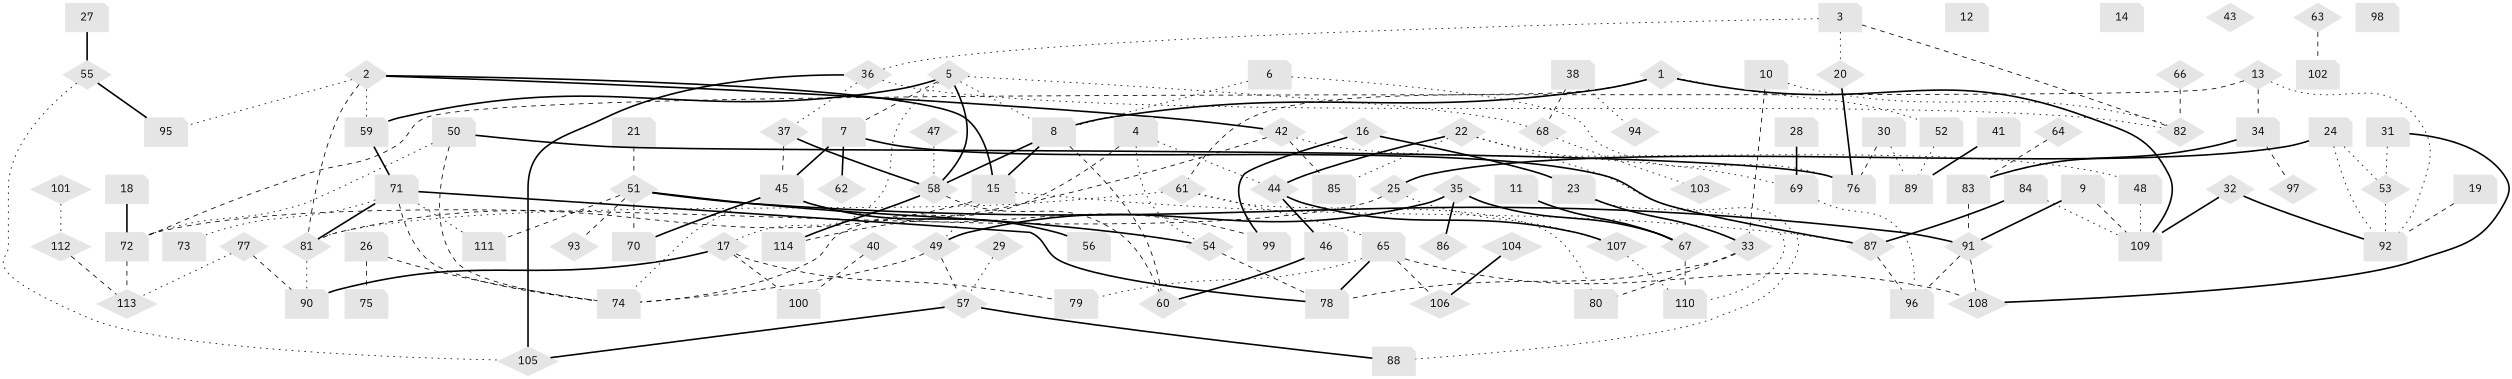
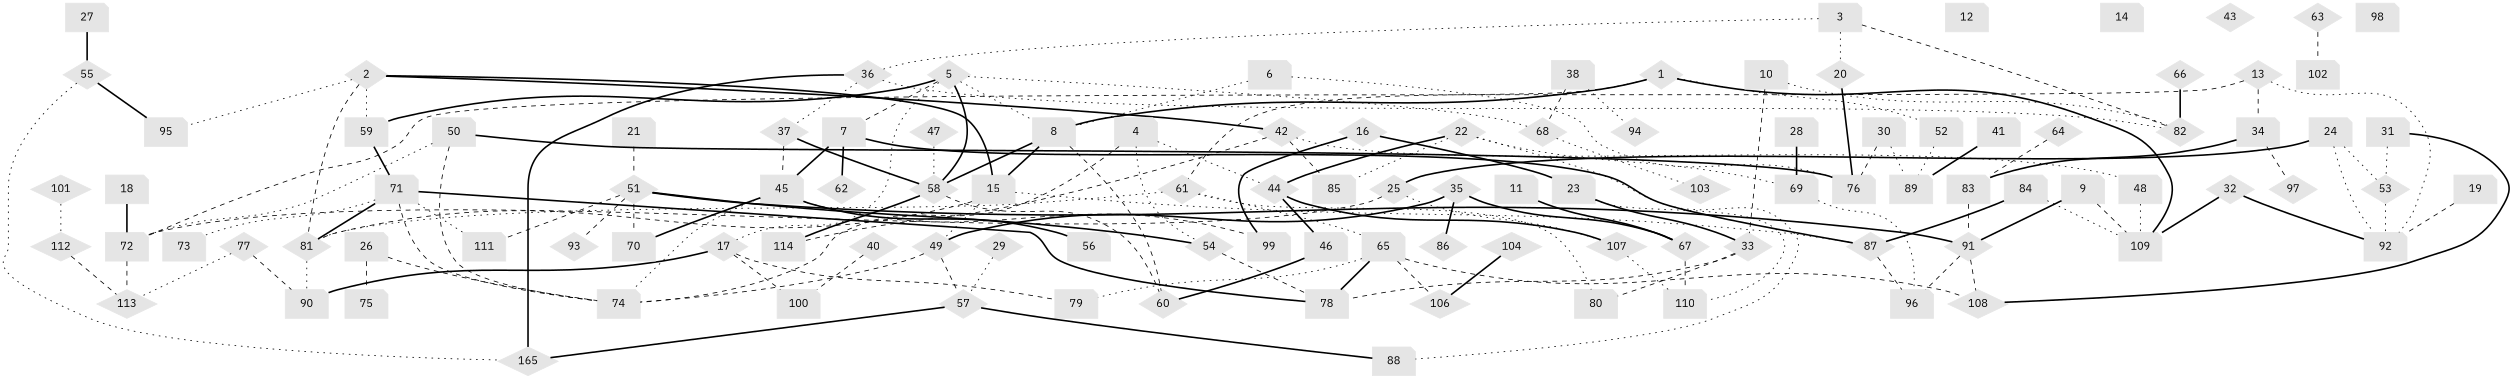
edge "66" -- "82": style dashed -> bold
node "105": label "105" -> "165"
